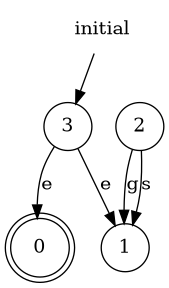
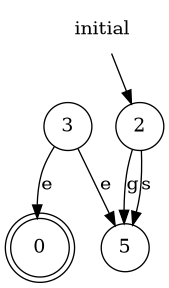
edge "initial" -> "3": now "initial" -> "2"
node "1": label "1" -> "5"
